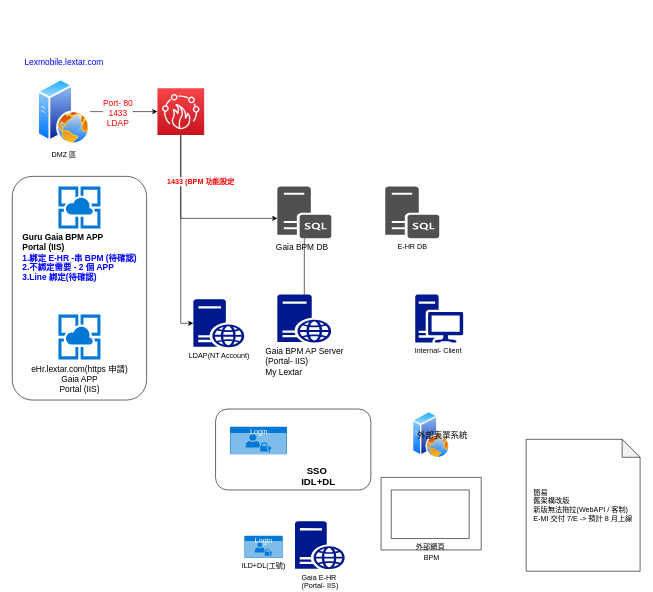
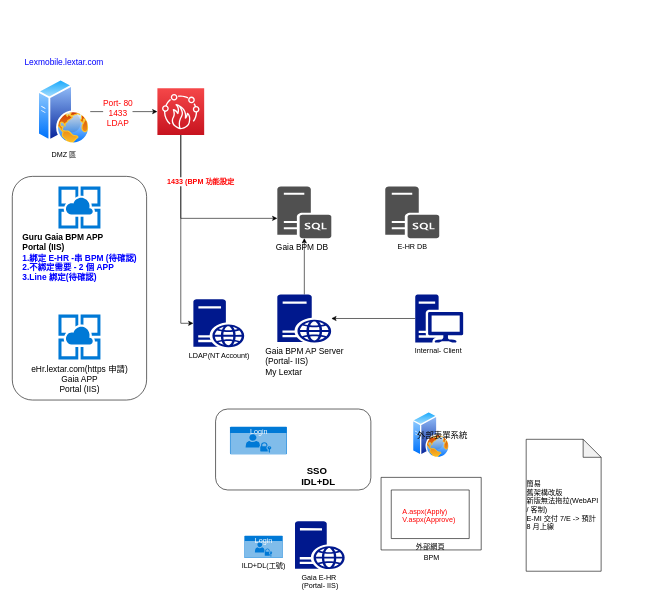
edge "Gaia BPM DB" -- "Gaia BPM AP Server (Portal- IIS) My Lextar": arrowhead none -> classic
edge "Internal- Client" -> "Gaia BPM AP Server (Portal- IIS) My Lextar": added
node "簡易 舊架構改版 新版無法拖拉(WebAPI / 客制) E-MI 交付 7/E -> 預計 8 月上線": size 114x132 -> 75x132
node "A.aspx(Apply) V.aspx(Approve)": added
